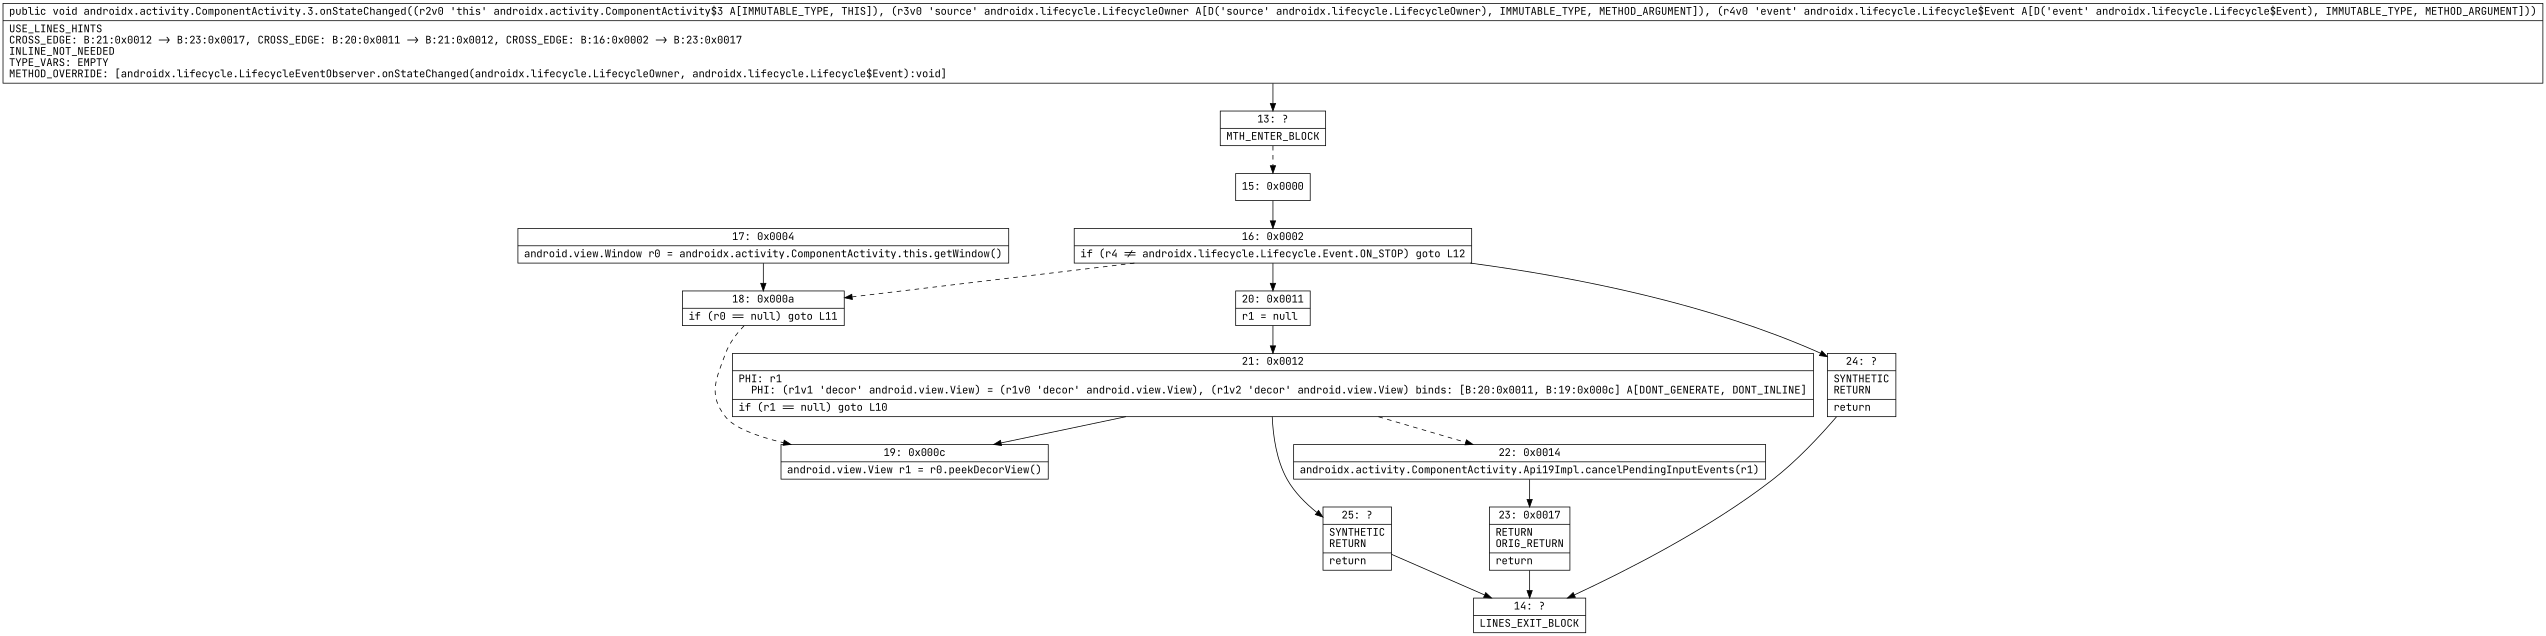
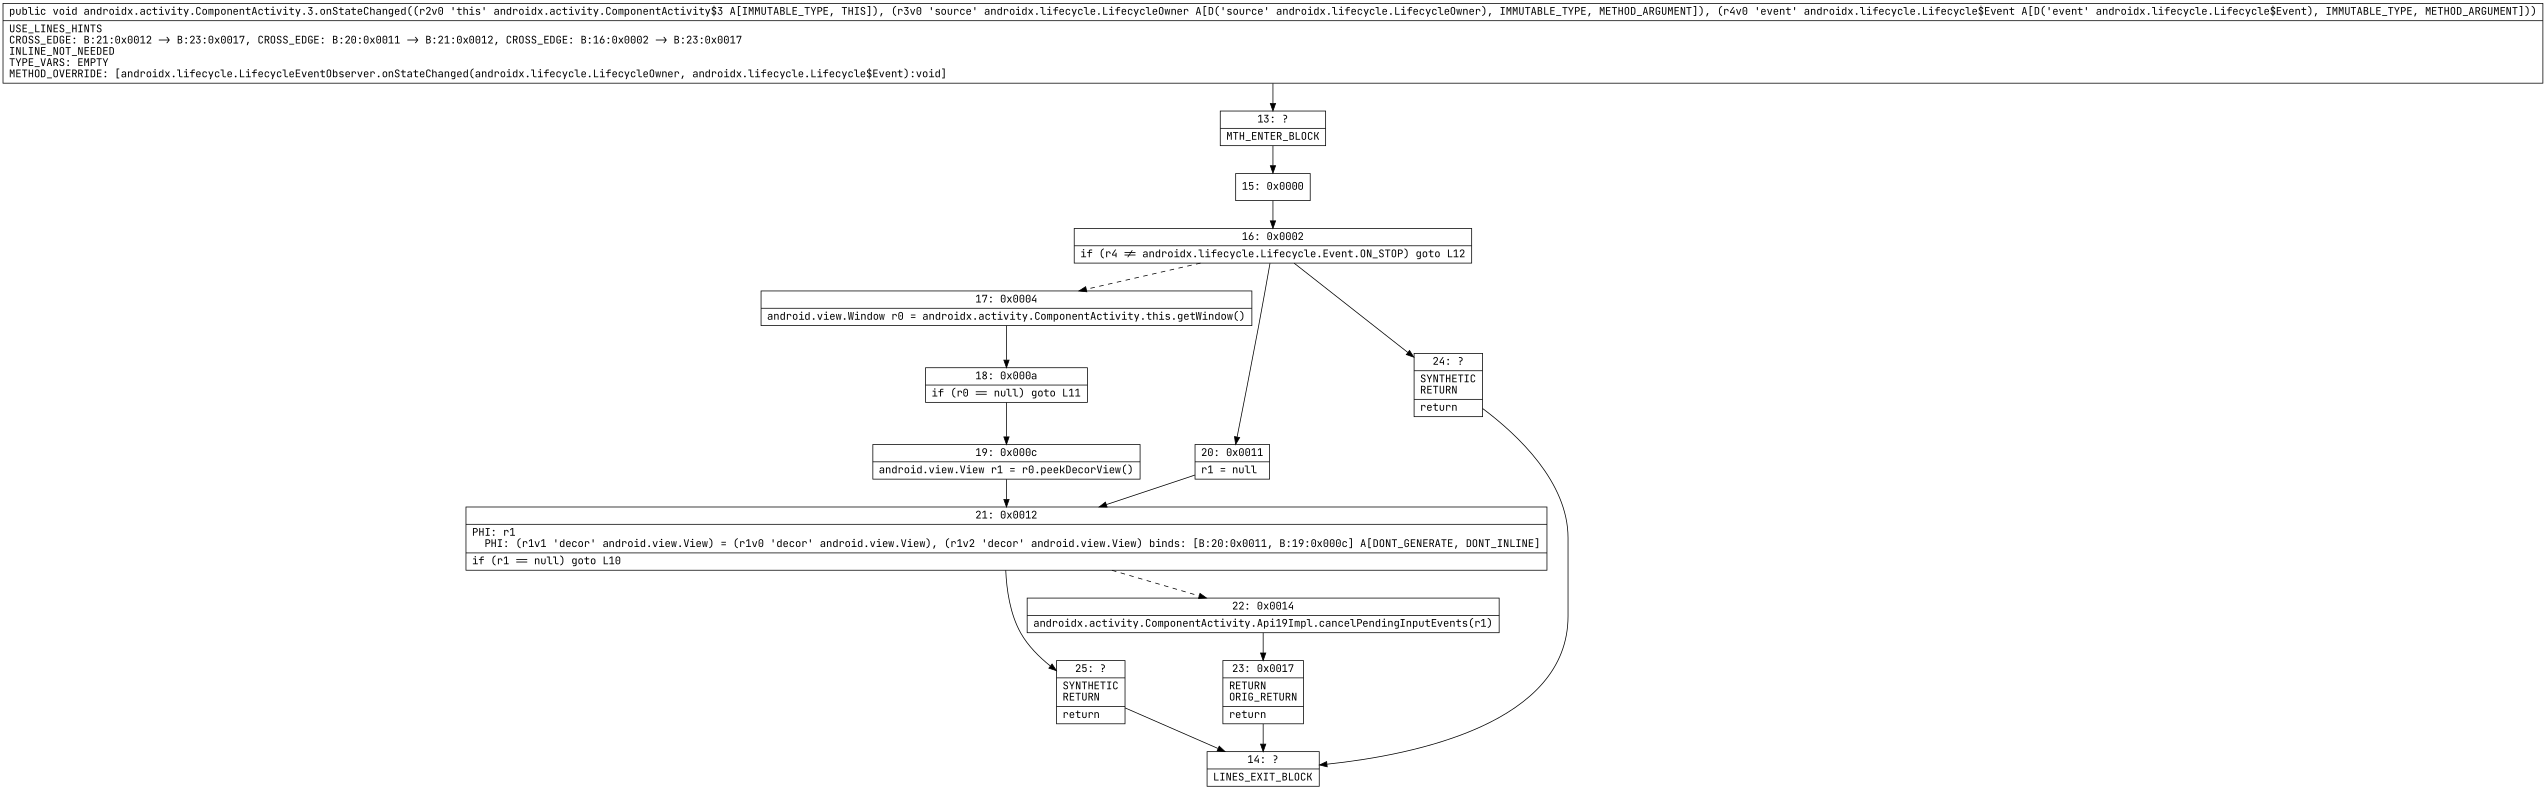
edge "13: ?" -> "15: 0x0000": style dashed -> solid
edge "16: 0x0002" -> "18: 0x000a": now "16: 0x0002" -> "17: 0x0004"
edge "18: 0x000a" -> "19: 0x000c": style dashed -> solid
edge "21: 0x0012" -> "19: 0x000c": reversed
